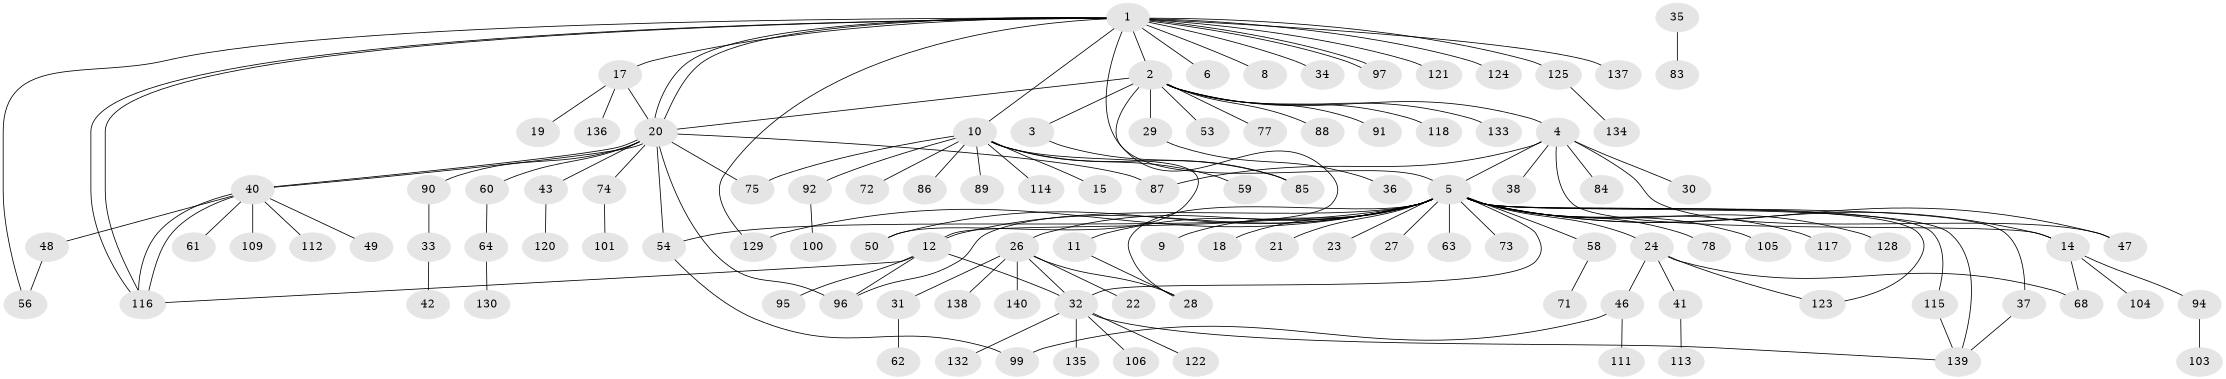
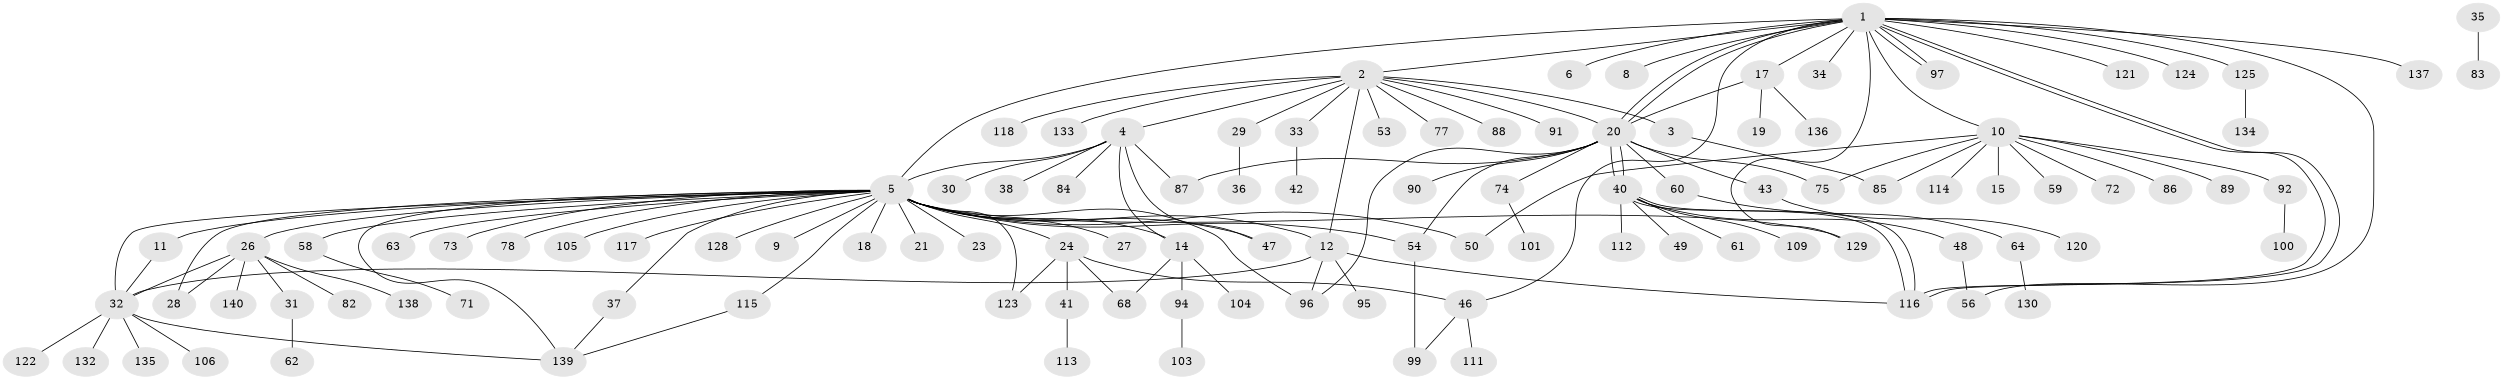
edge "1" -- "46": added
edge "90" -- "33": now "2" -- "33"
edge "11" -- "28": now "11" -- "32"
node "22": label "22" -> "82"
